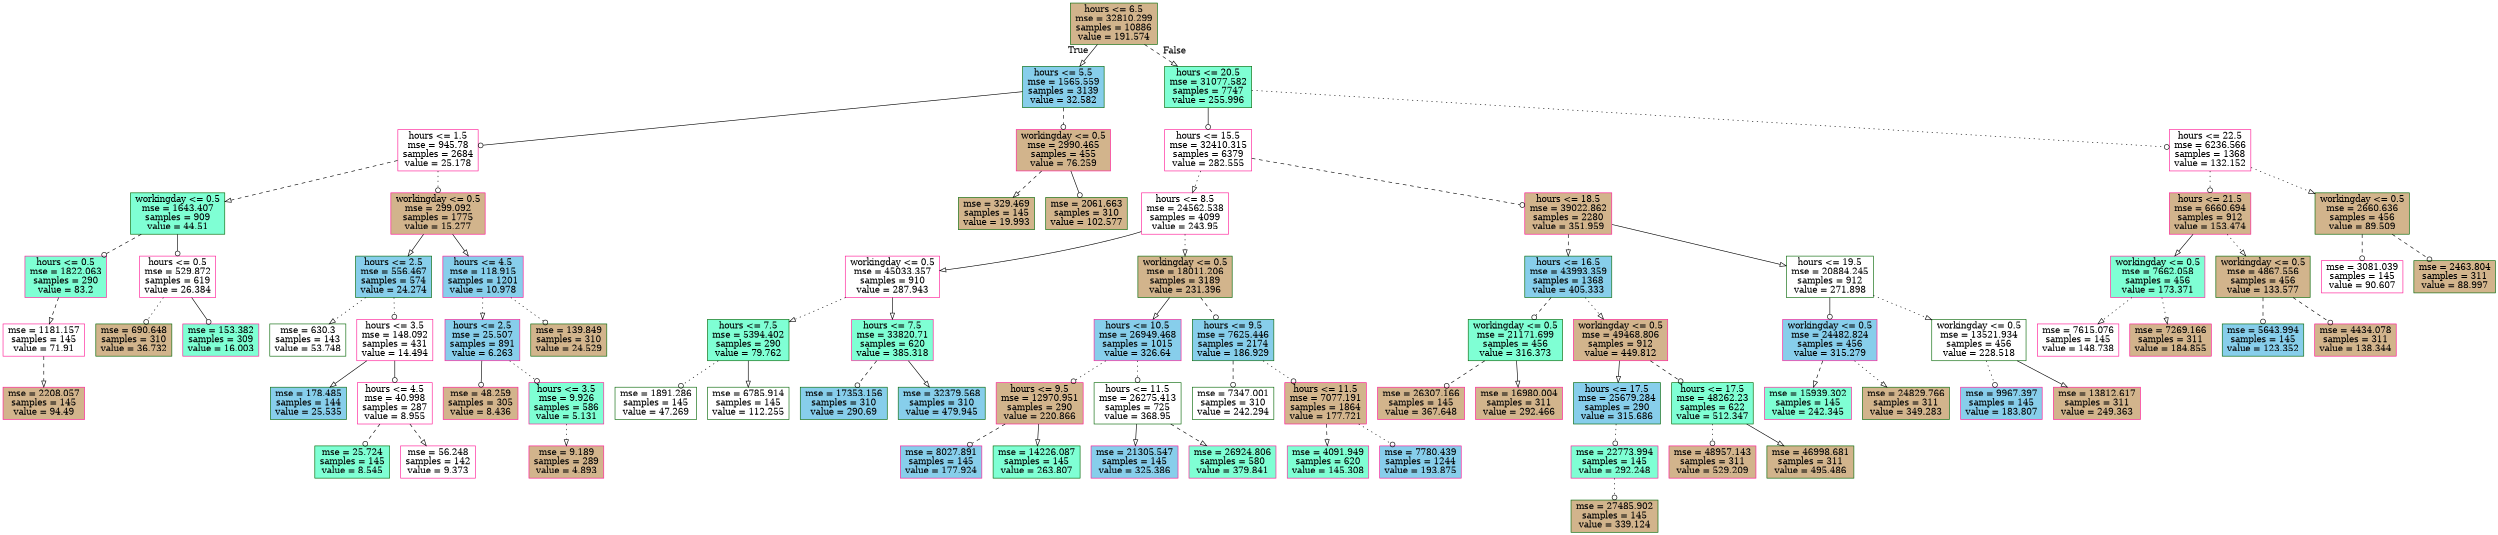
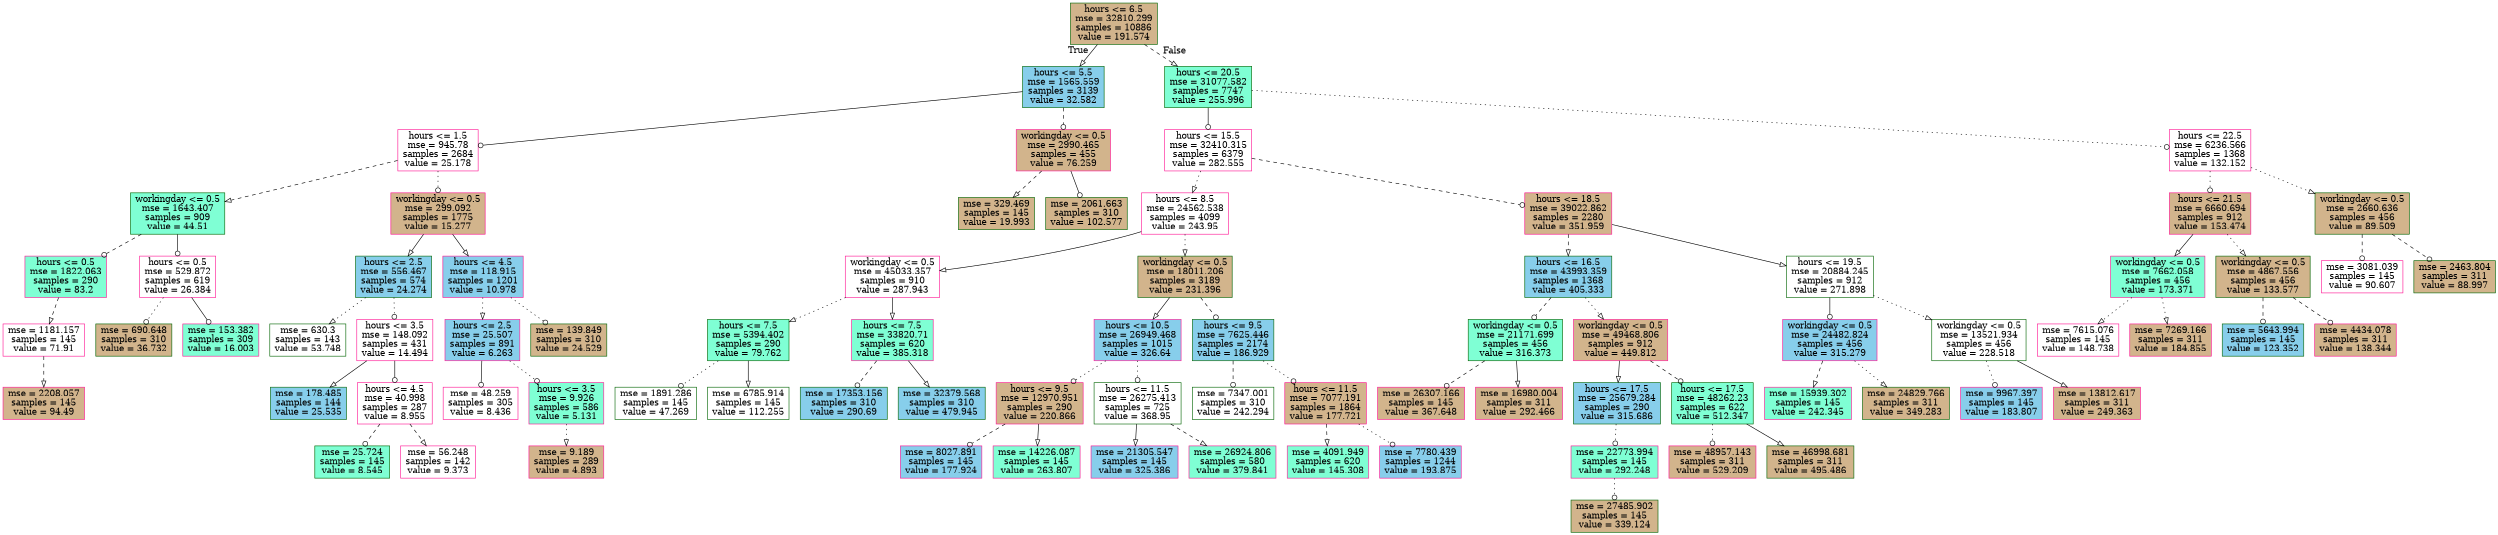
node "mse = 48.259 samples = 305 value = 8.436": fillcolor tan -> white
node "mse = 14226.087 samples = 145 value = 263.807": color darkgreen -> deeppink
